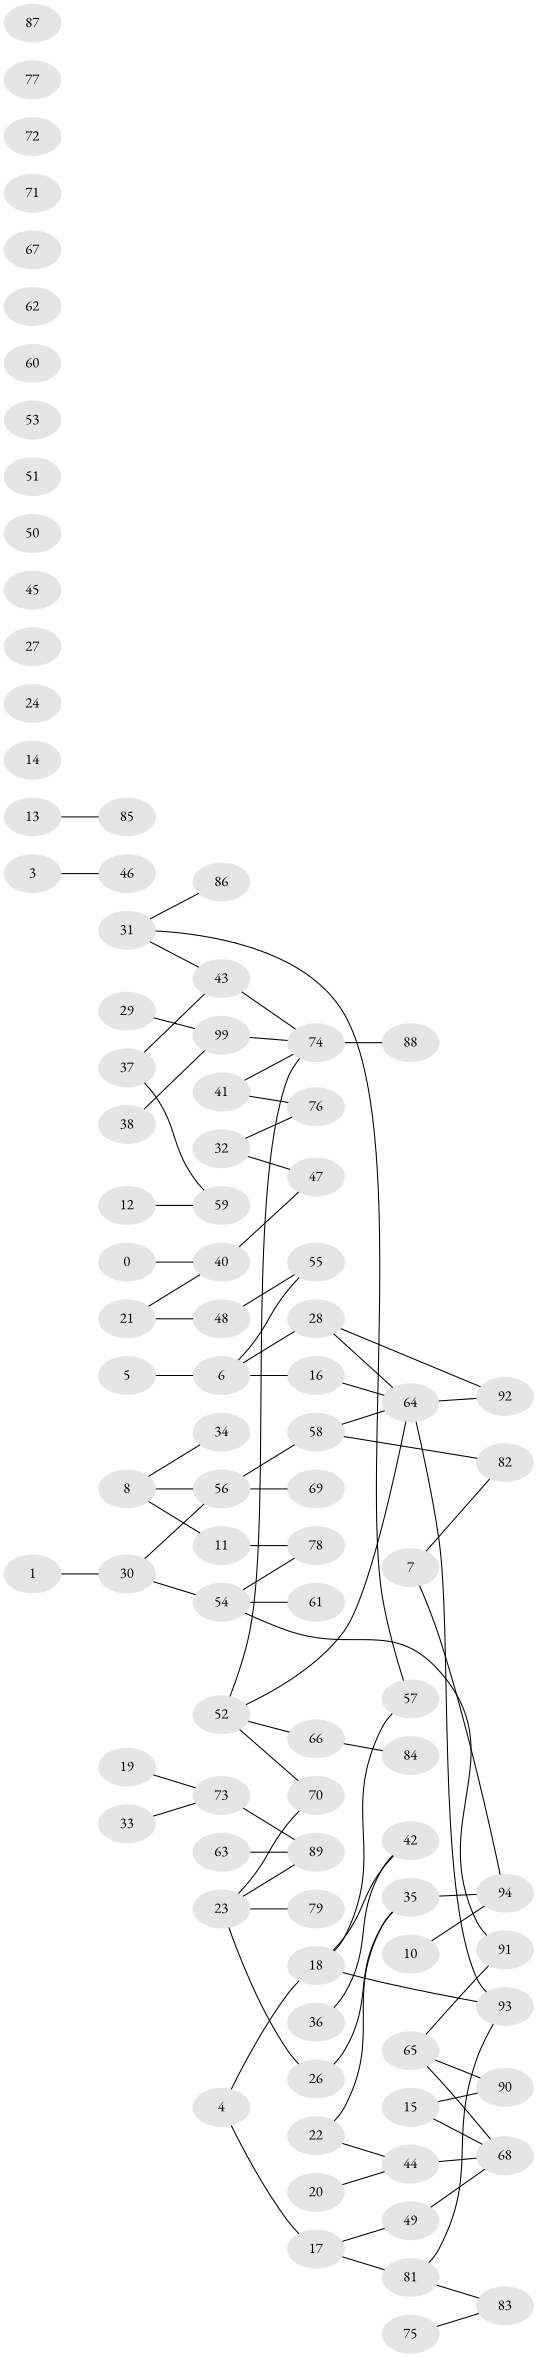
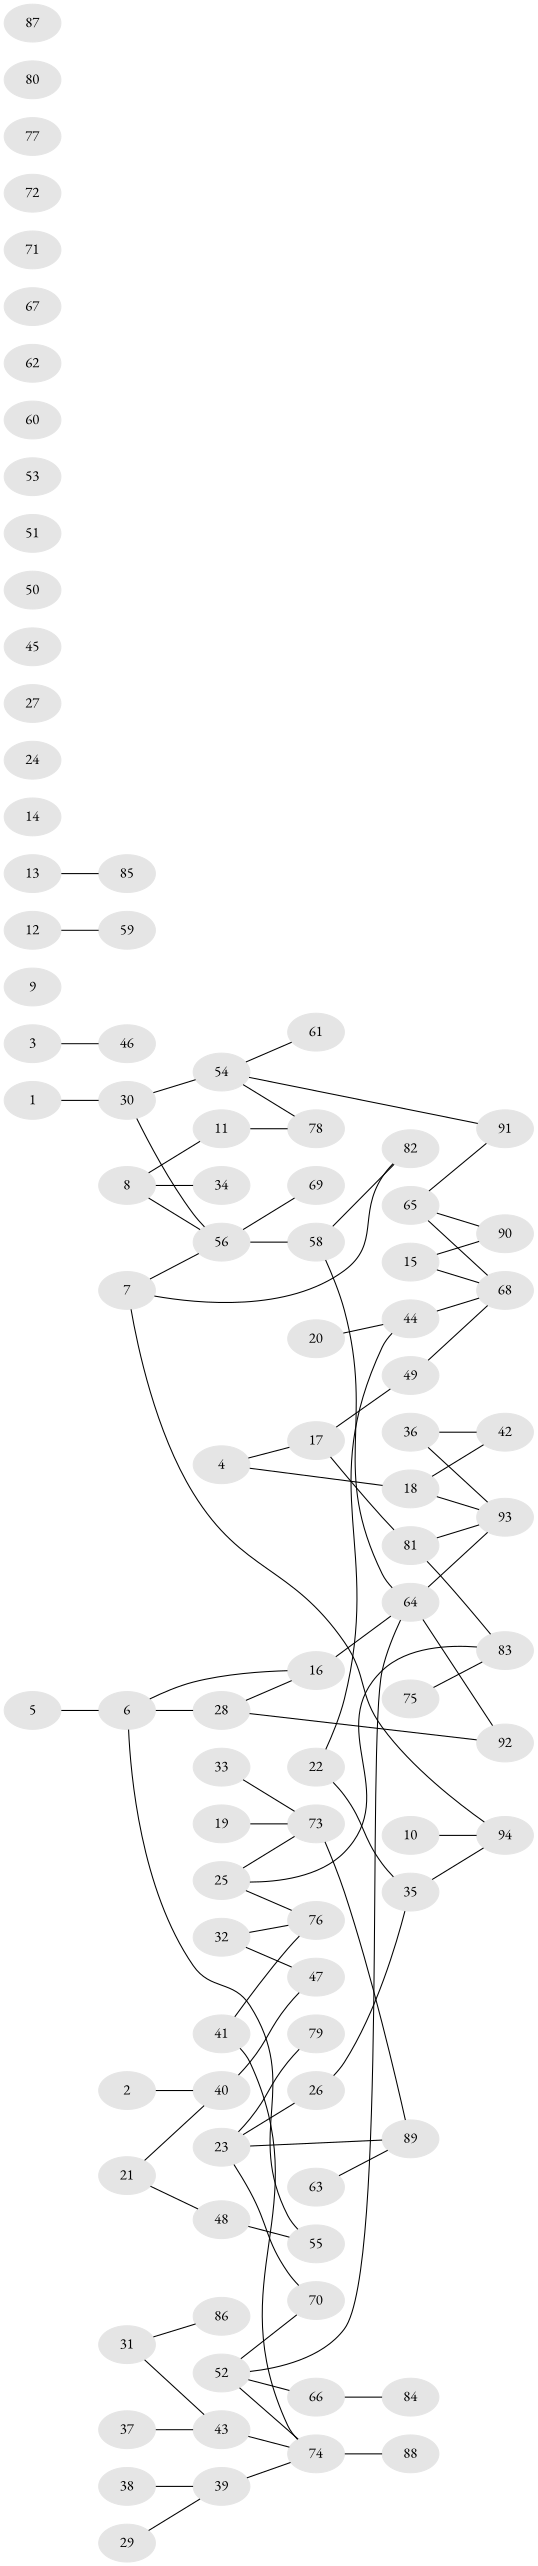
node "80": added
node "9": added
node "99": label "99" -> "39"
edge "37" -- "59": removed
node "0": label "0" -> "2"
edge "56" -- "7": added
edge "28" -- "64": now "28" -- "16"
edge "36" -- "93": added
node "57": removed
node "25": added
